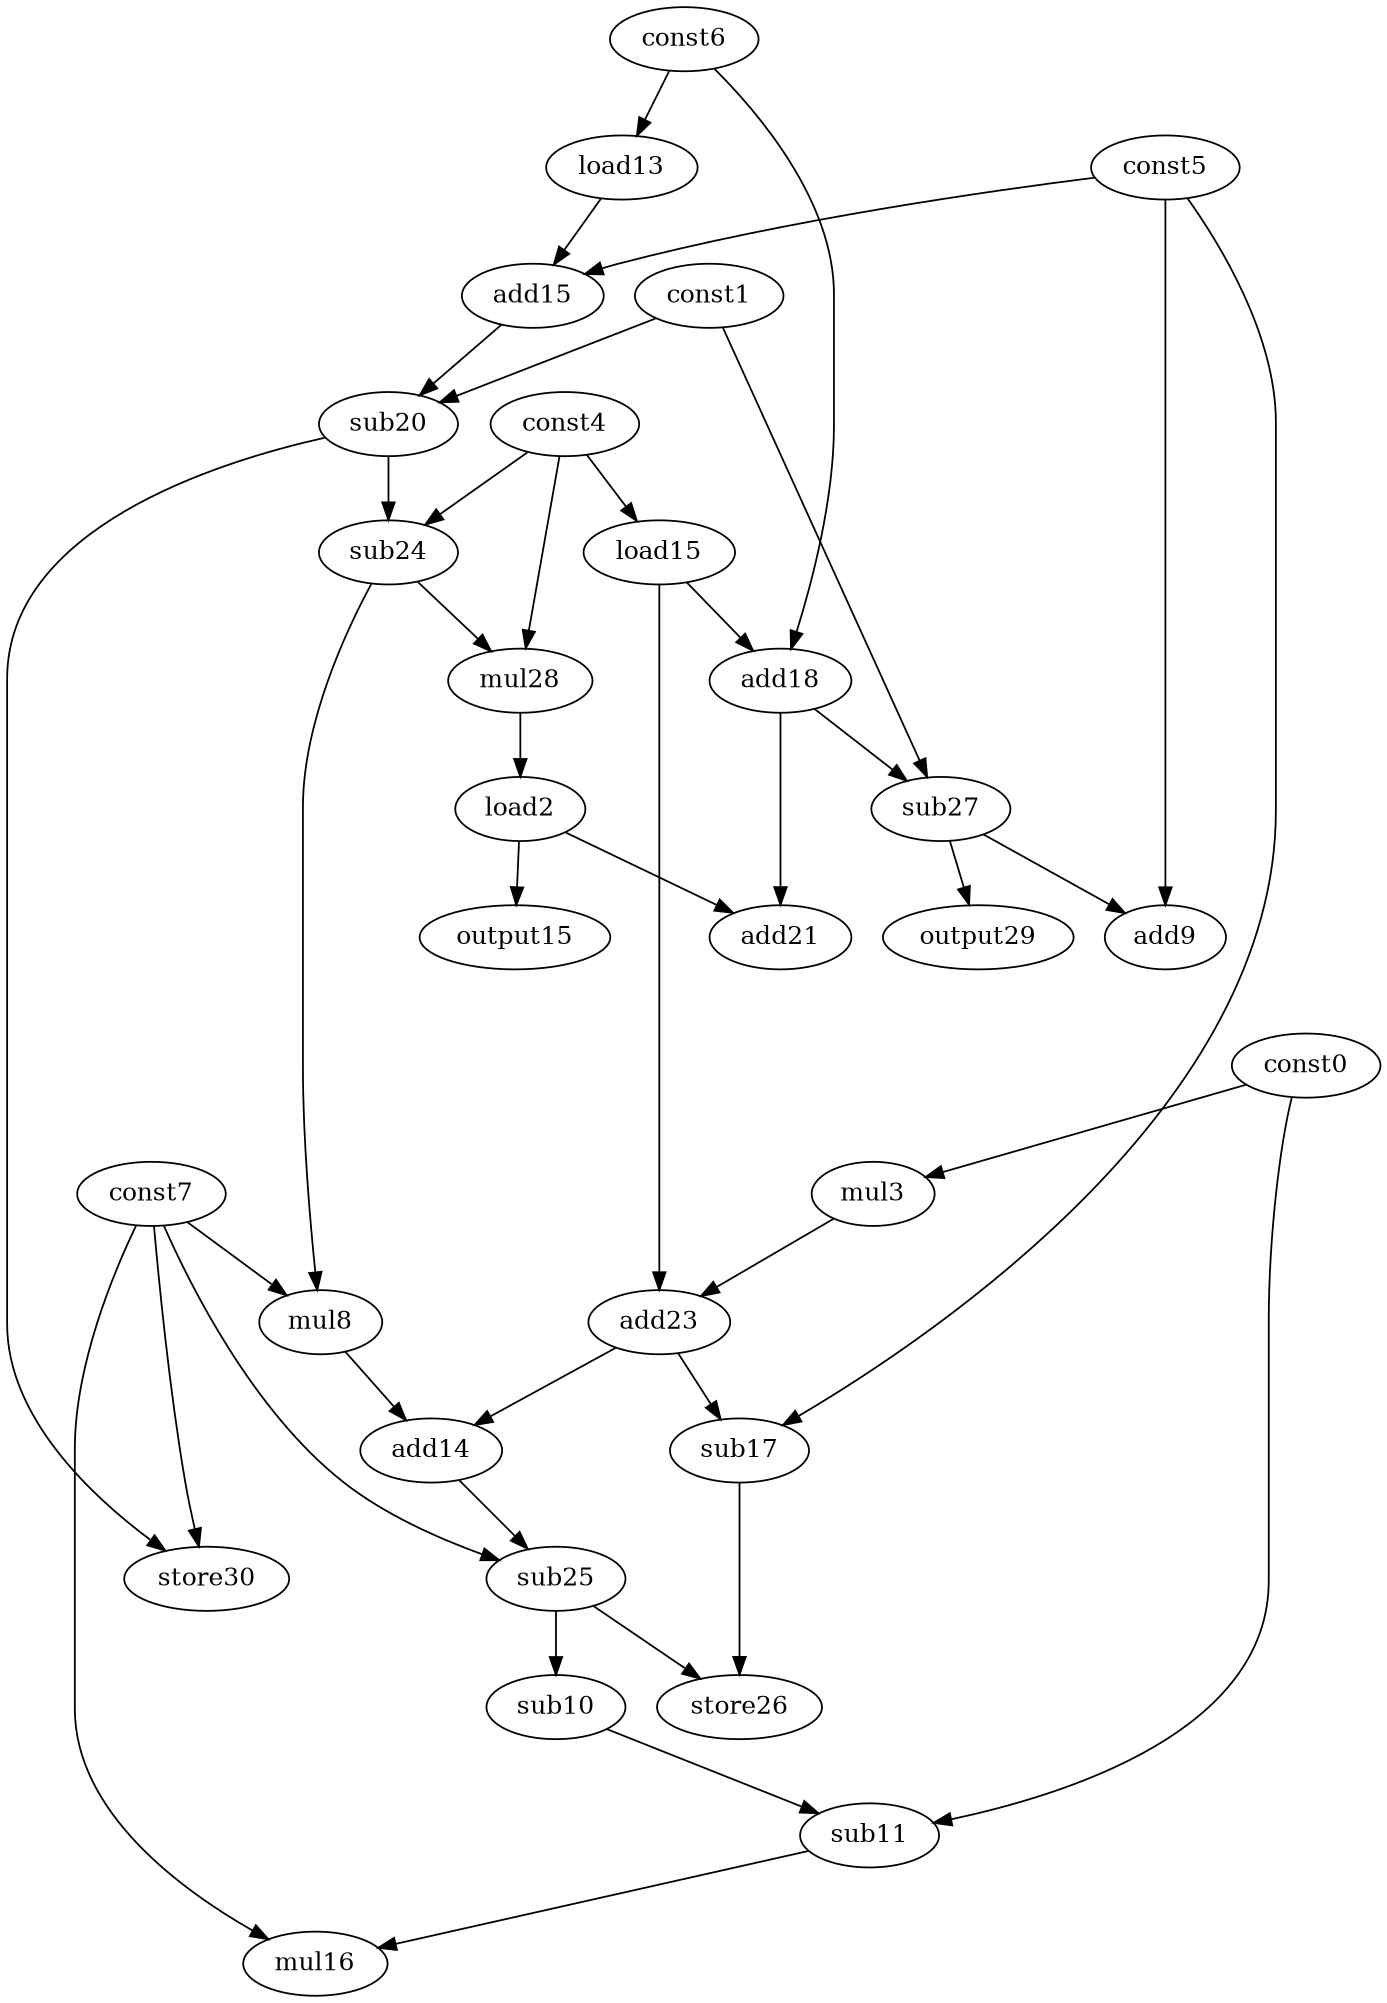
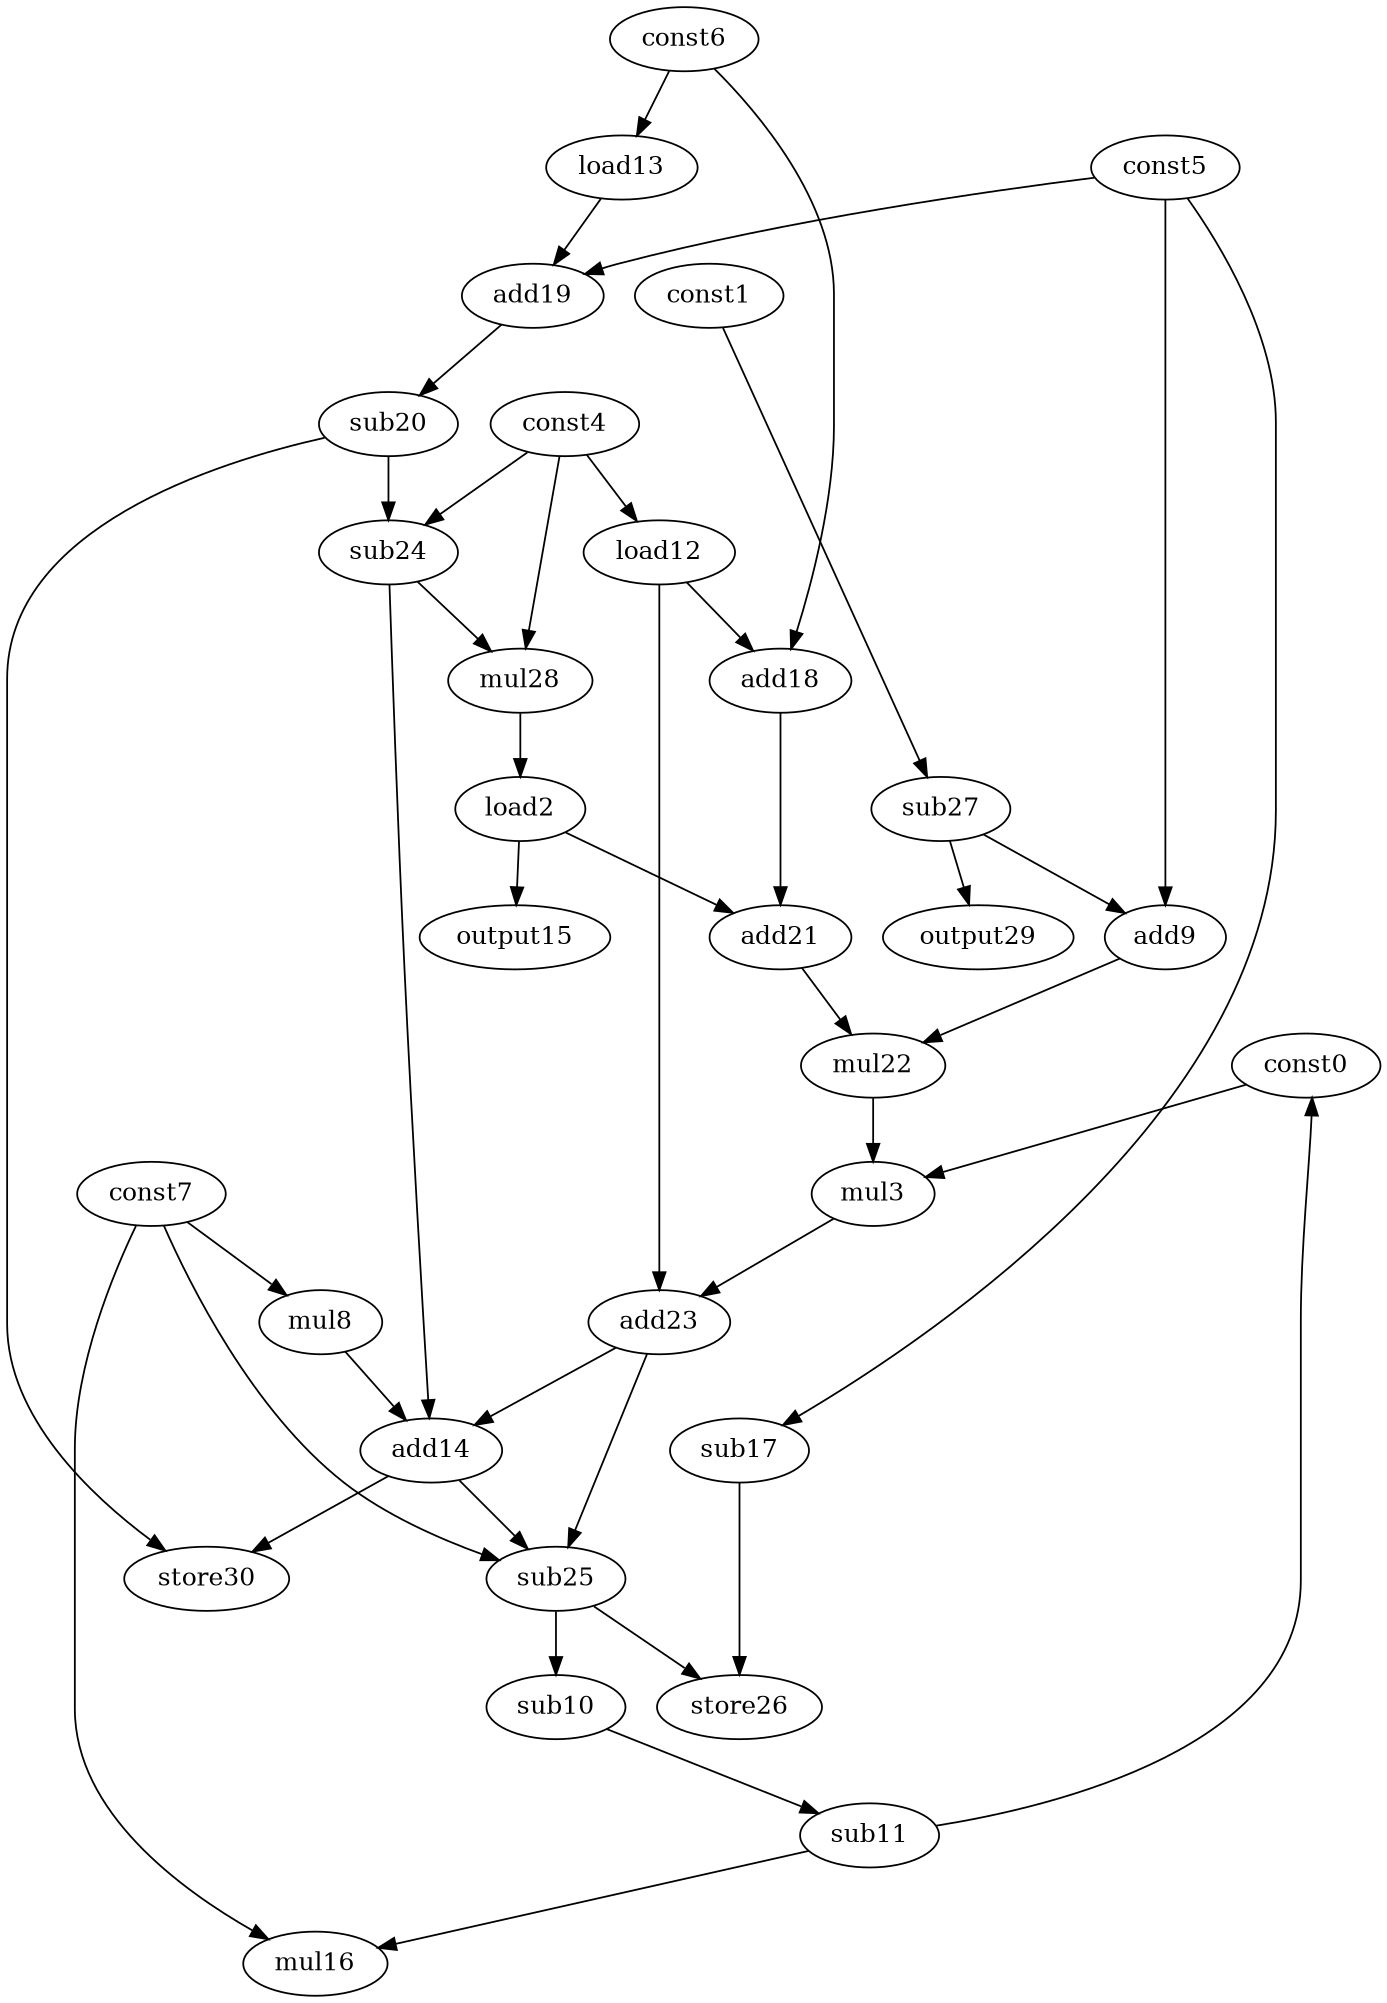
node "add15": label "add15" -> "add19"
edge "const1" -> "sub20": removed
node "load15": label "load15" -> "load12"
edge "add18" -> "sub27": removed
edge "sub24" -> "mul8": now "sub24" -> "add14"
node "mul22": added
edge "const7" -> "store30": now "add14" -> "store30"
edge "add23" -> "sub17": now "add23" -> "sub25"
edge "const0" -> "sub11": reversed
